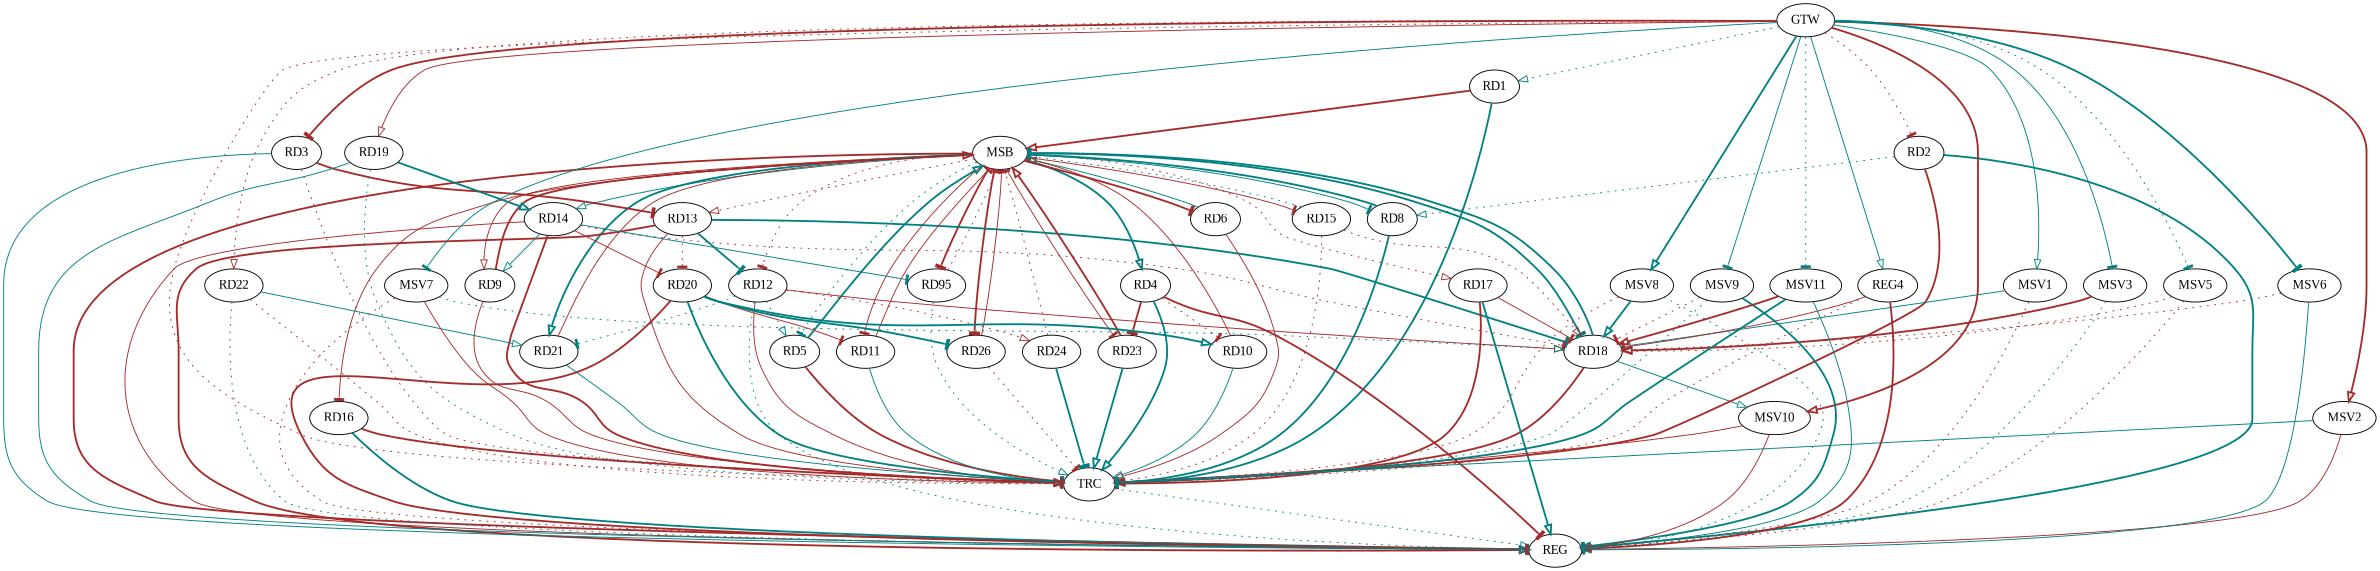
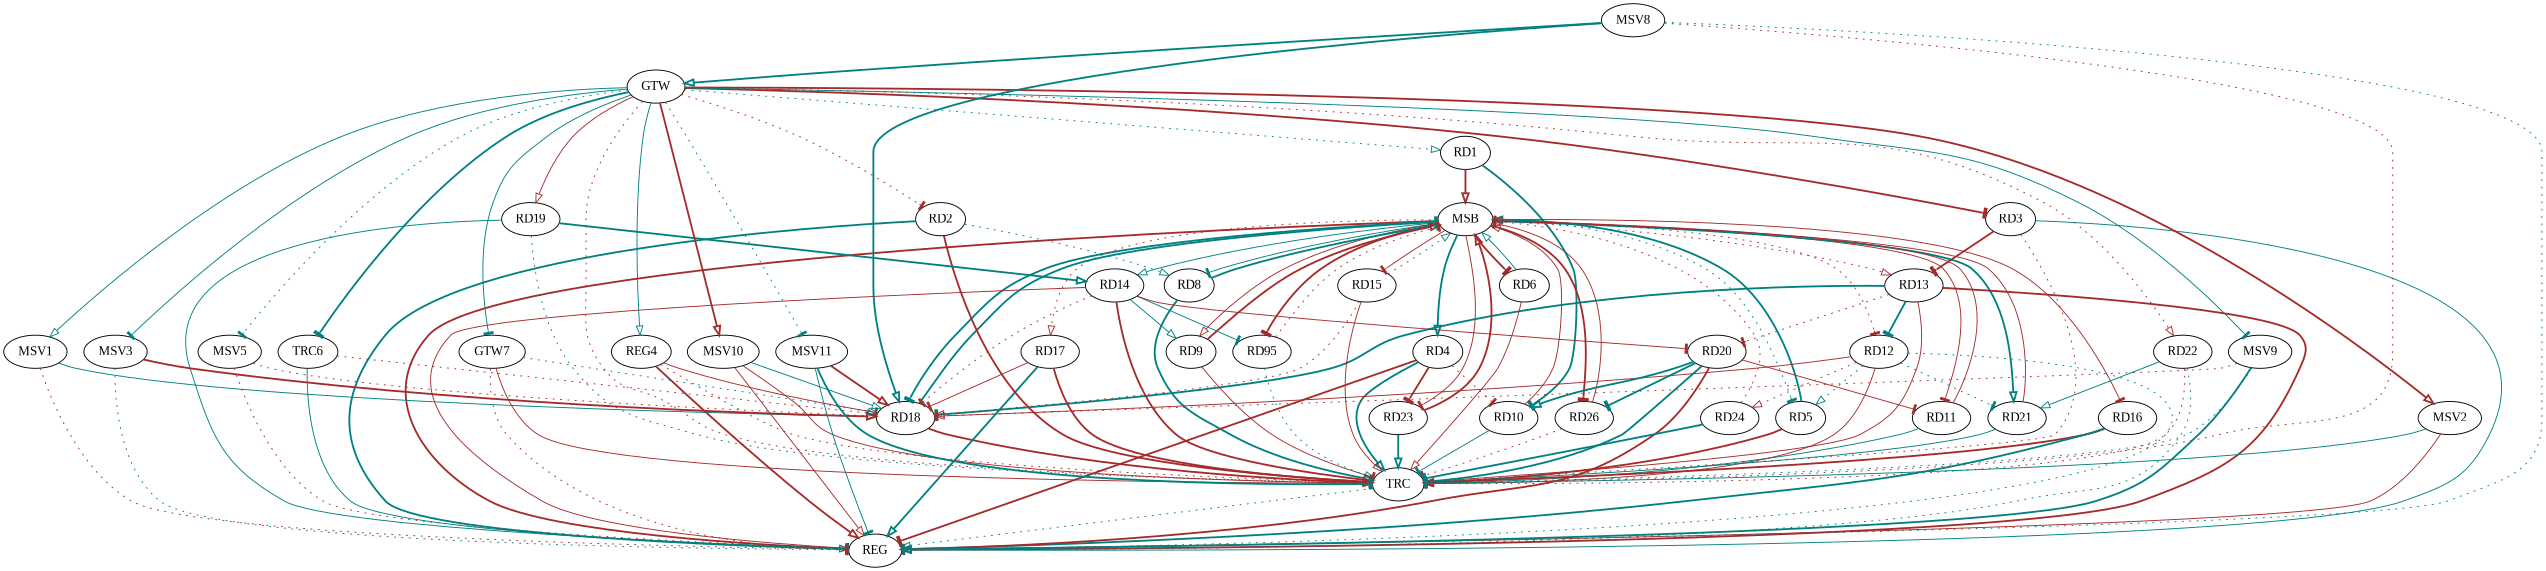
edge "GTW" -> "MSV8": reversed
node "MSV7": label "MSV7" -> "GTW7"
node "MSV6": label "MSV6" -> "TRC6"
edge "RD1" -> "TRC": now "RD1" -> "RD10"
edge "RD18" -> "MSV10": reversed
edge "RD15" -> "TRC": style dotted -> solid
edge "RD10" -> "TRC": arrowhead onormal -> tee
